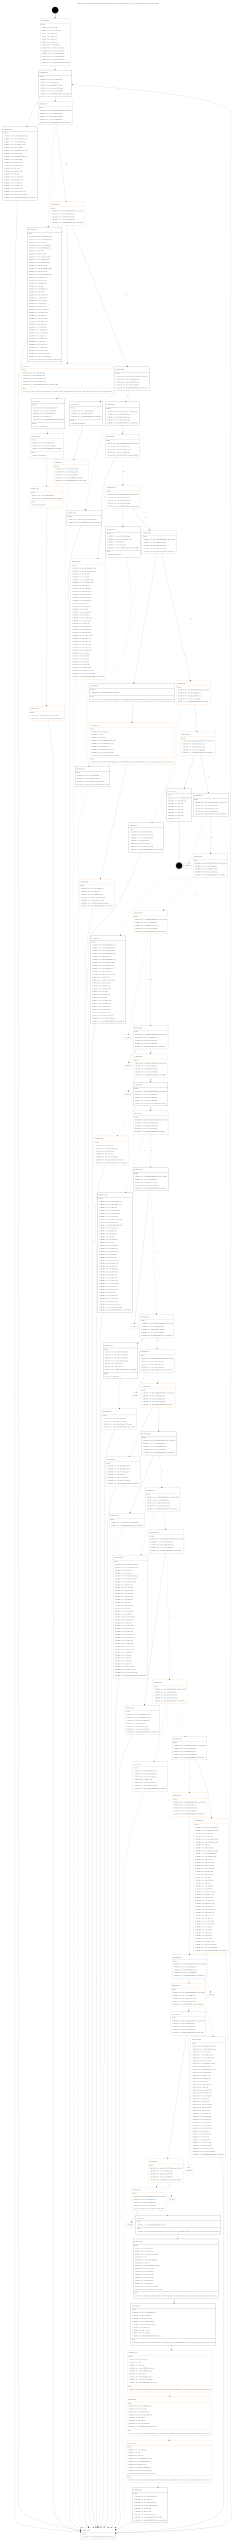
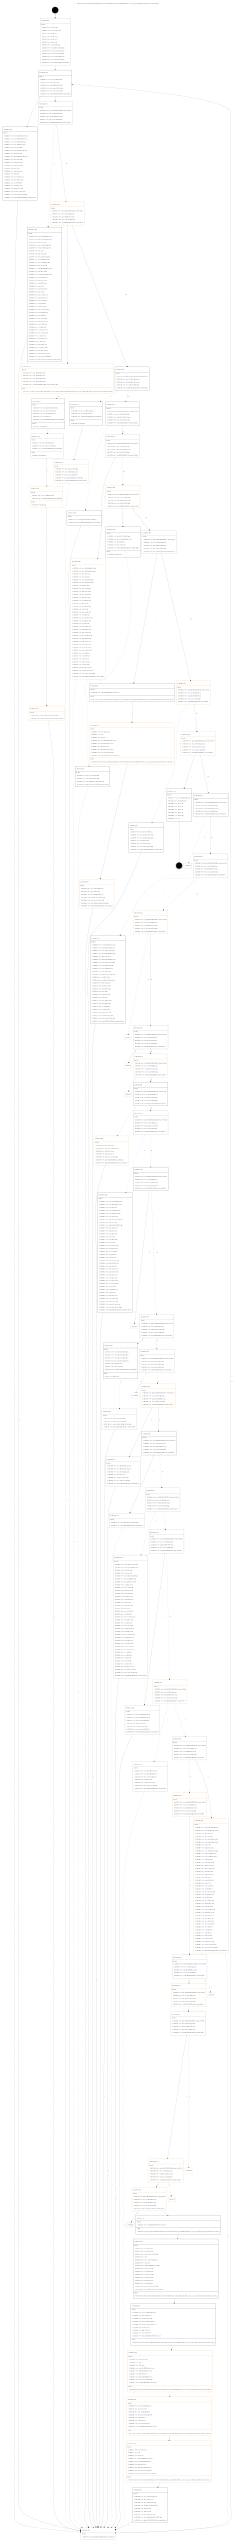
node "0x402ca3 [144]": removed
